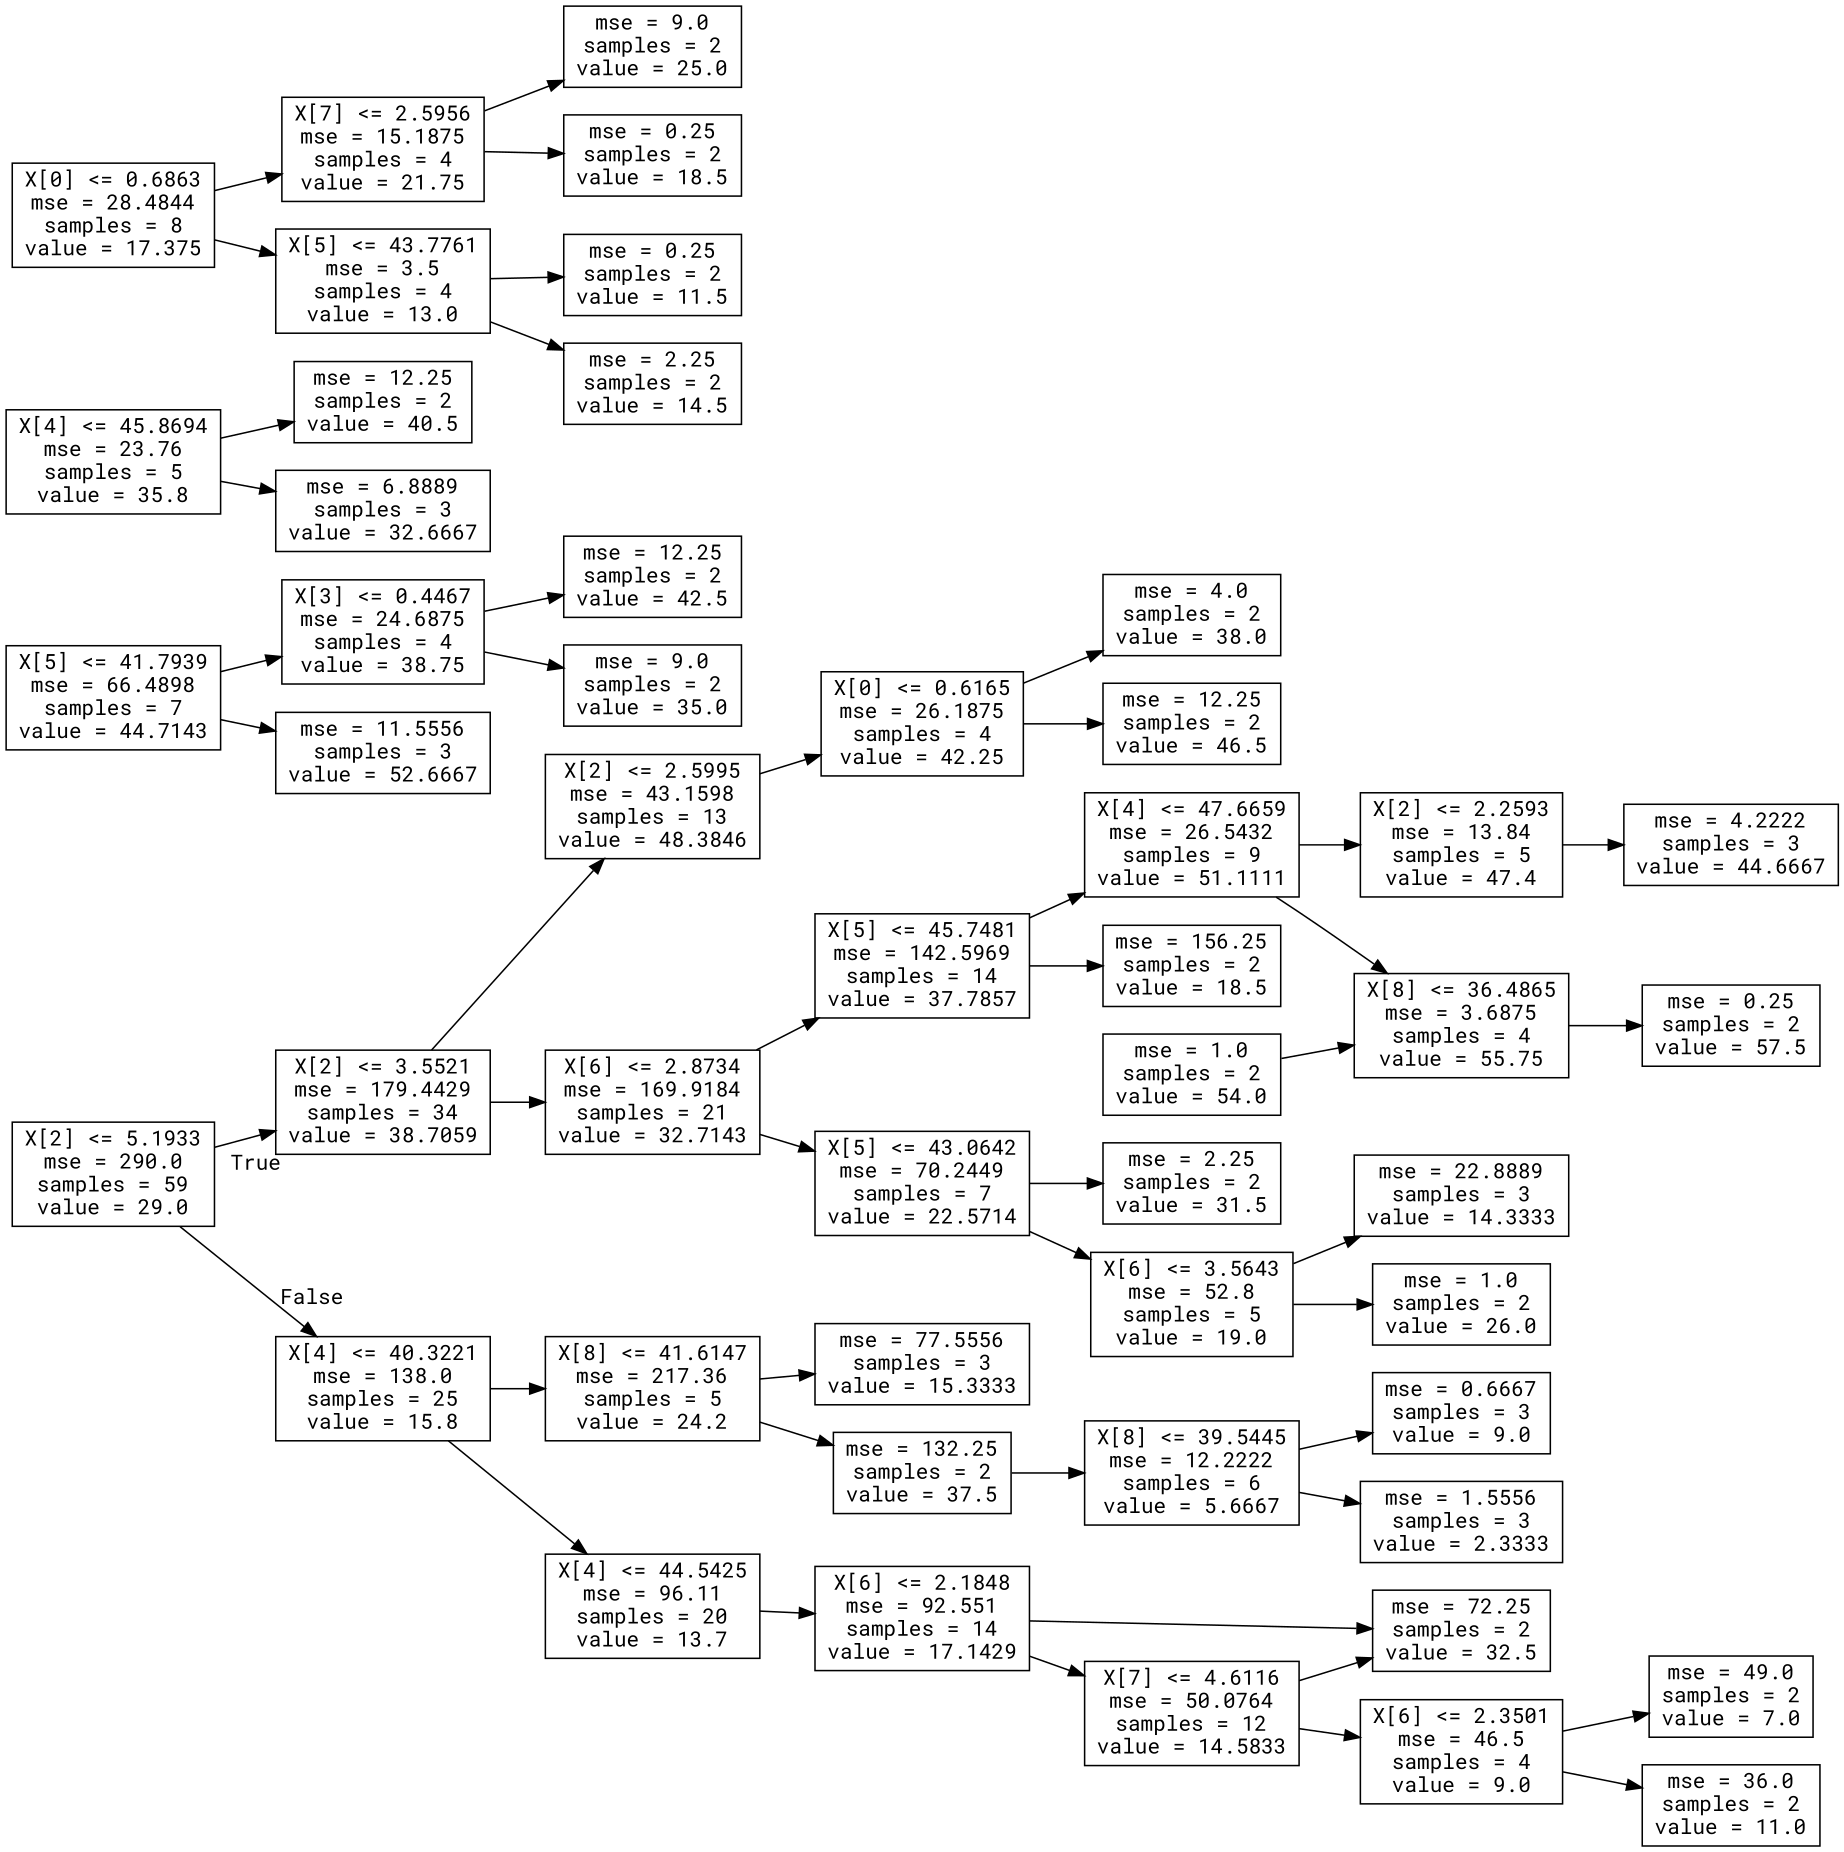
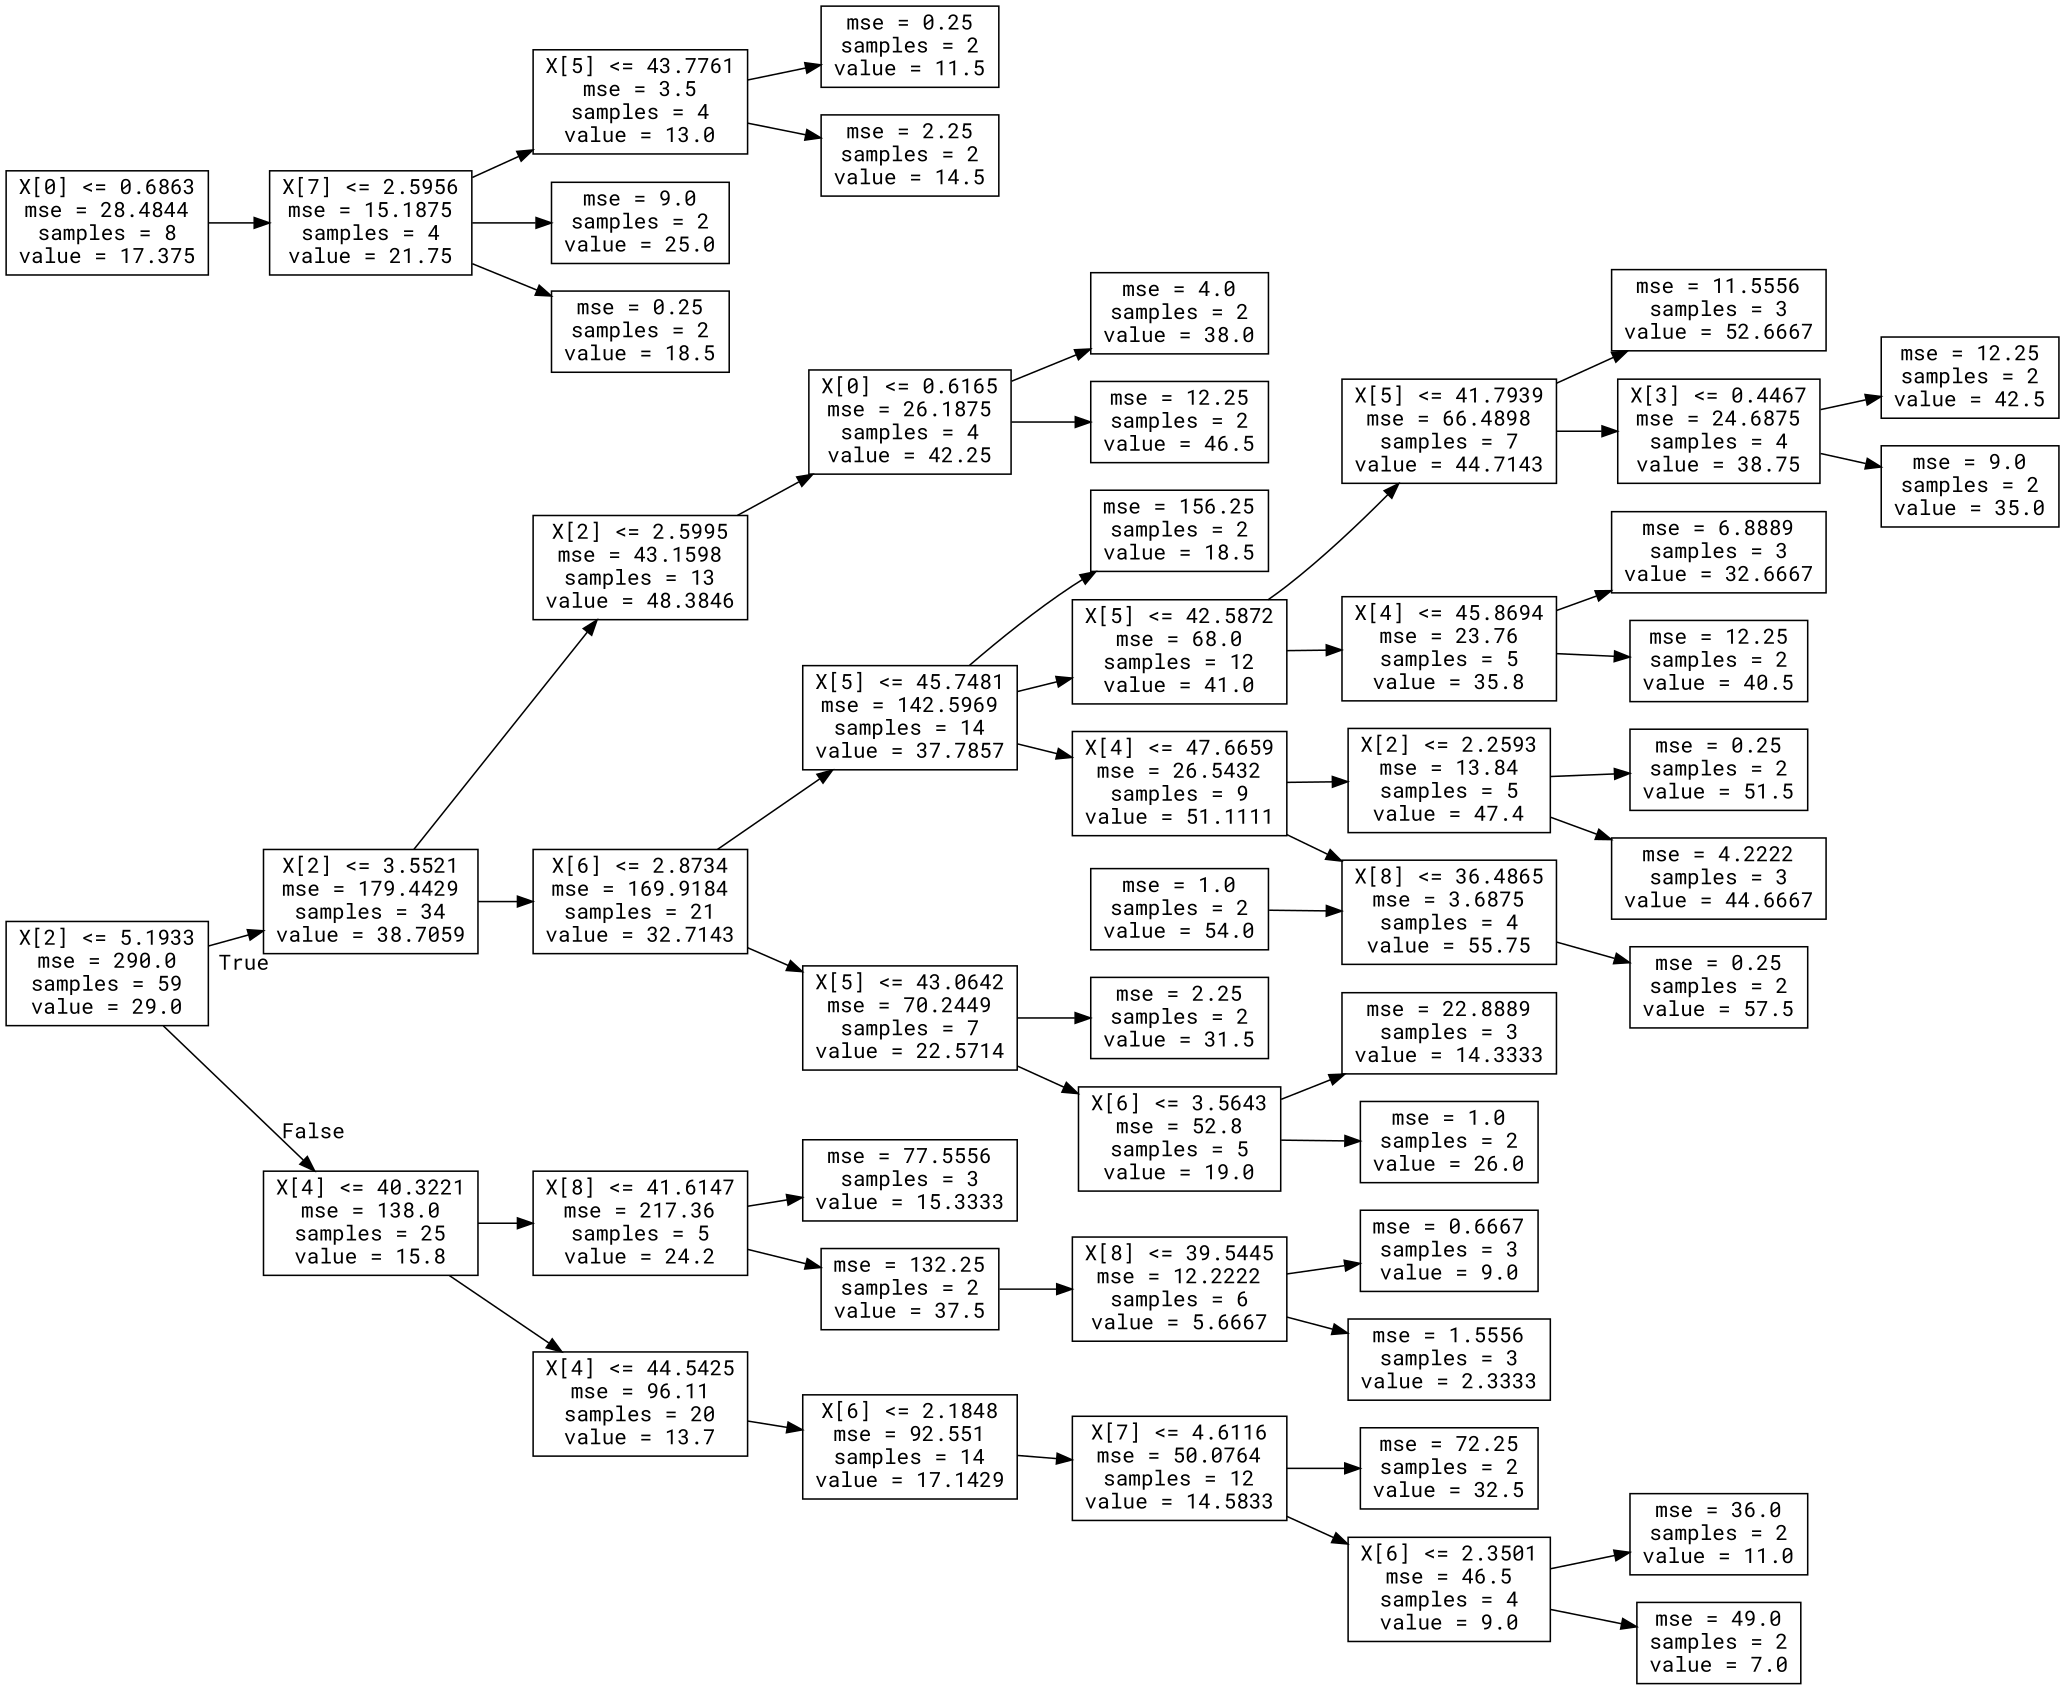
edge "X[0] <= 0.6863 mse = 28.4844 samples = 8 value = 17.375" -> "X[5] <= 43.7761 mse = 3.5 samples = 4 value = 13.0": now "X[7] <= 2.5956 mse = 15.1875 samples = 4 value = 21.75" -> "X[5] <= 43.7761 mse = 3.5 samples = 4 value = 13.0"
node "X[5] <= 42.5872 mse = 68.0 samples = 12 value = 41.0": added
node "mse = 0.25 samples = 2 value = 51.5": added
edge "X[6] <= 2.1848 mse = 92.551 samples = 14 value = 17.1429" -> "mse = 72.25 samples = 2 value = 32.5": removed
